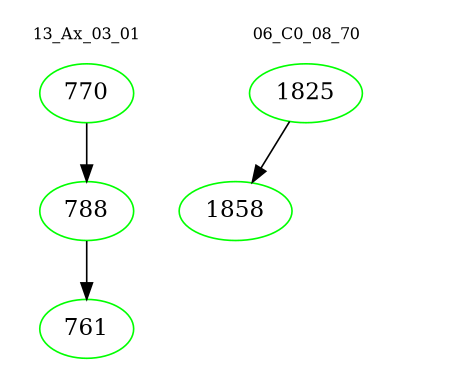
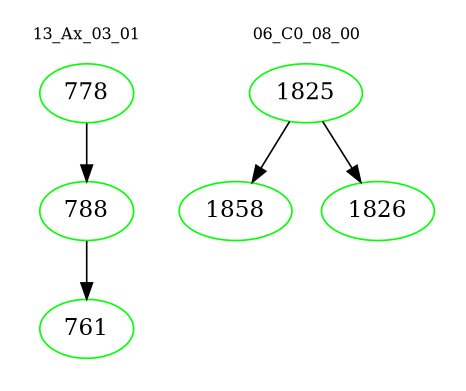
cluster "06_C0_08_70": label "06_C0_08_70" -> "06_C0_08_00"
node "770": label "770" -> "778"
node "1826": added
